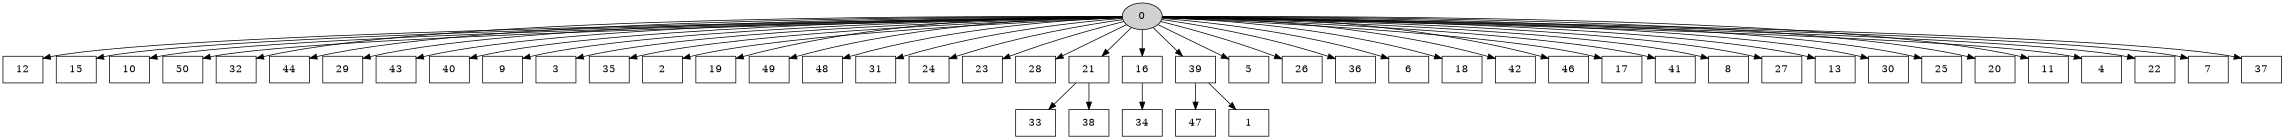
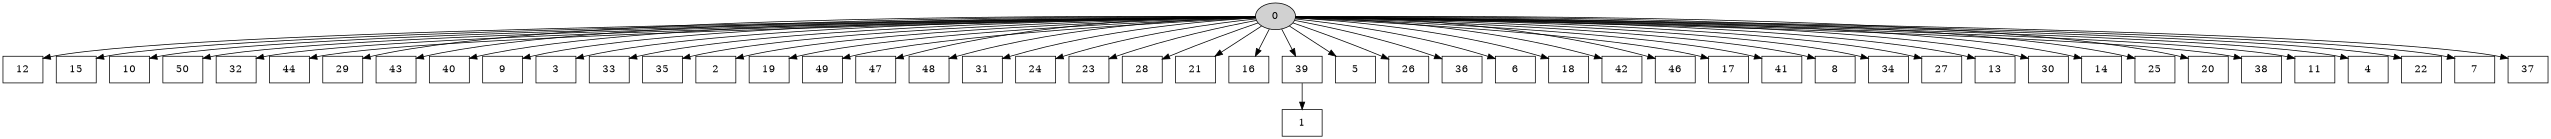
node "14": added
edge "21" -> "38": now "0" -> "38"
edge "16" -> "34": now "0" -> "34"
edge "39" -> "47": now "0" -> "47"
edge "21" -> "33": now "0" -> "33"
